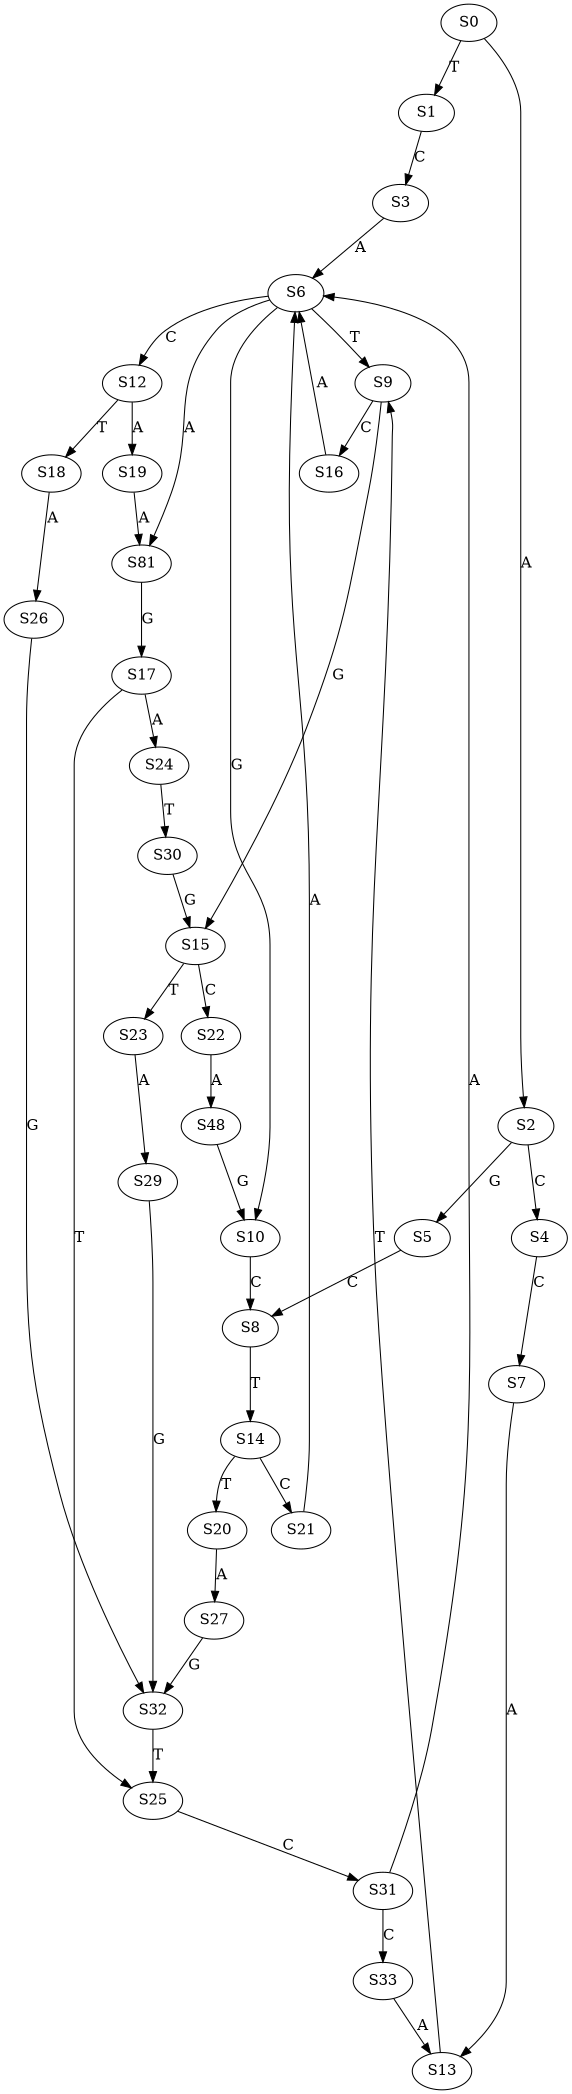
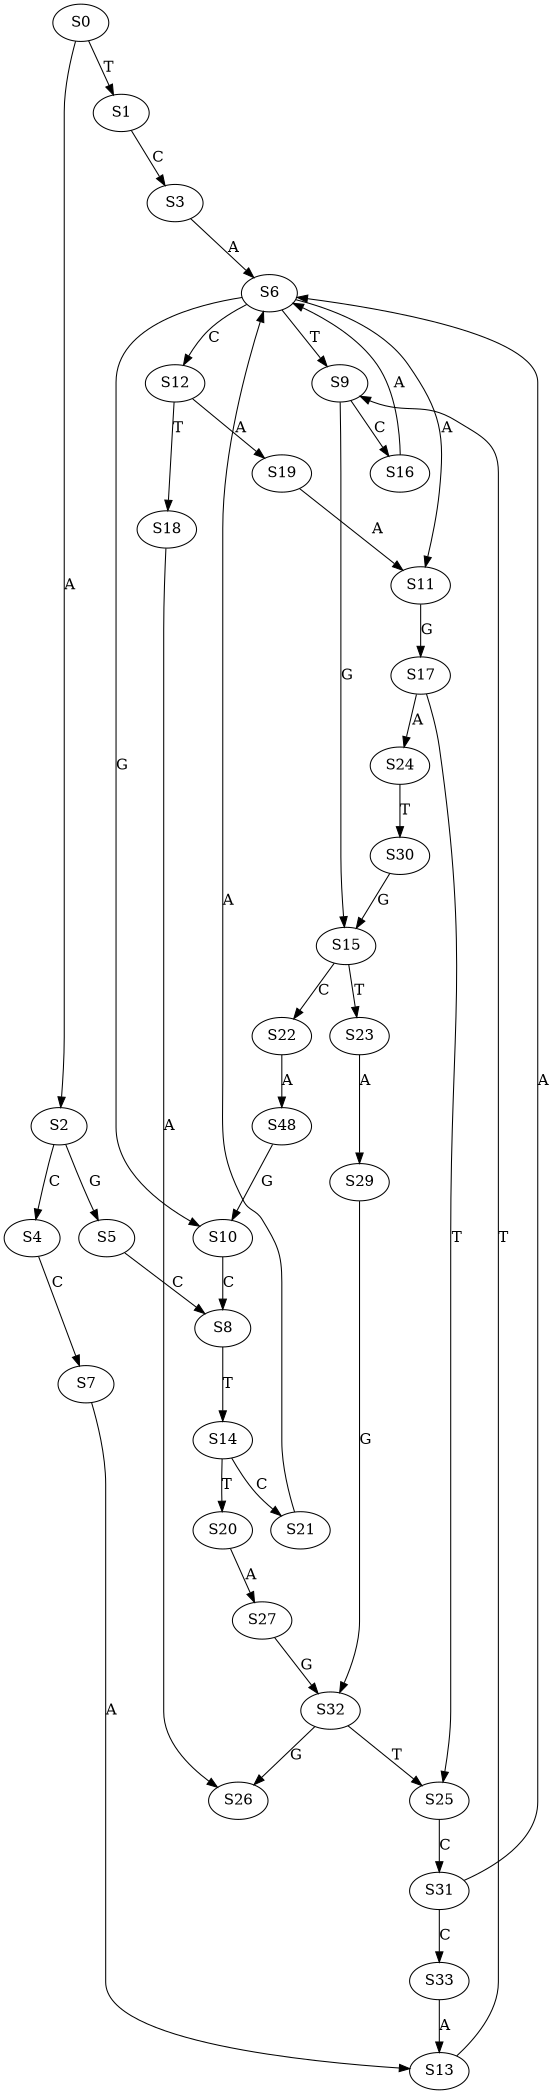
node "S81": label "S81" -> "S11"
edge "S26" -> "S32": reversed
